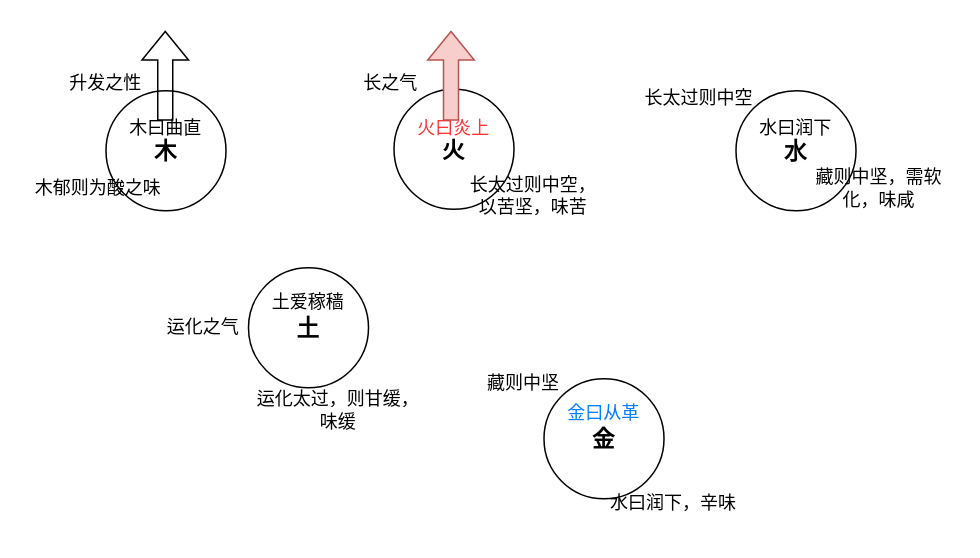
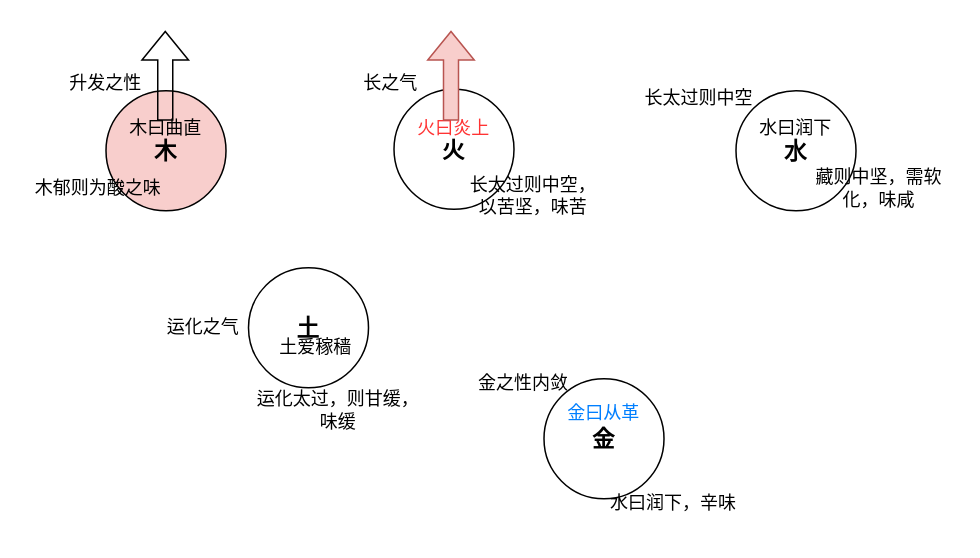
node "木": fillcolor #ffffff -> #f8cecc
node "土爱稼穑": moved (308, 302) -> (316, 347)
node "藏则中坚": label "藏则中坚" -> "金之性内敛"
